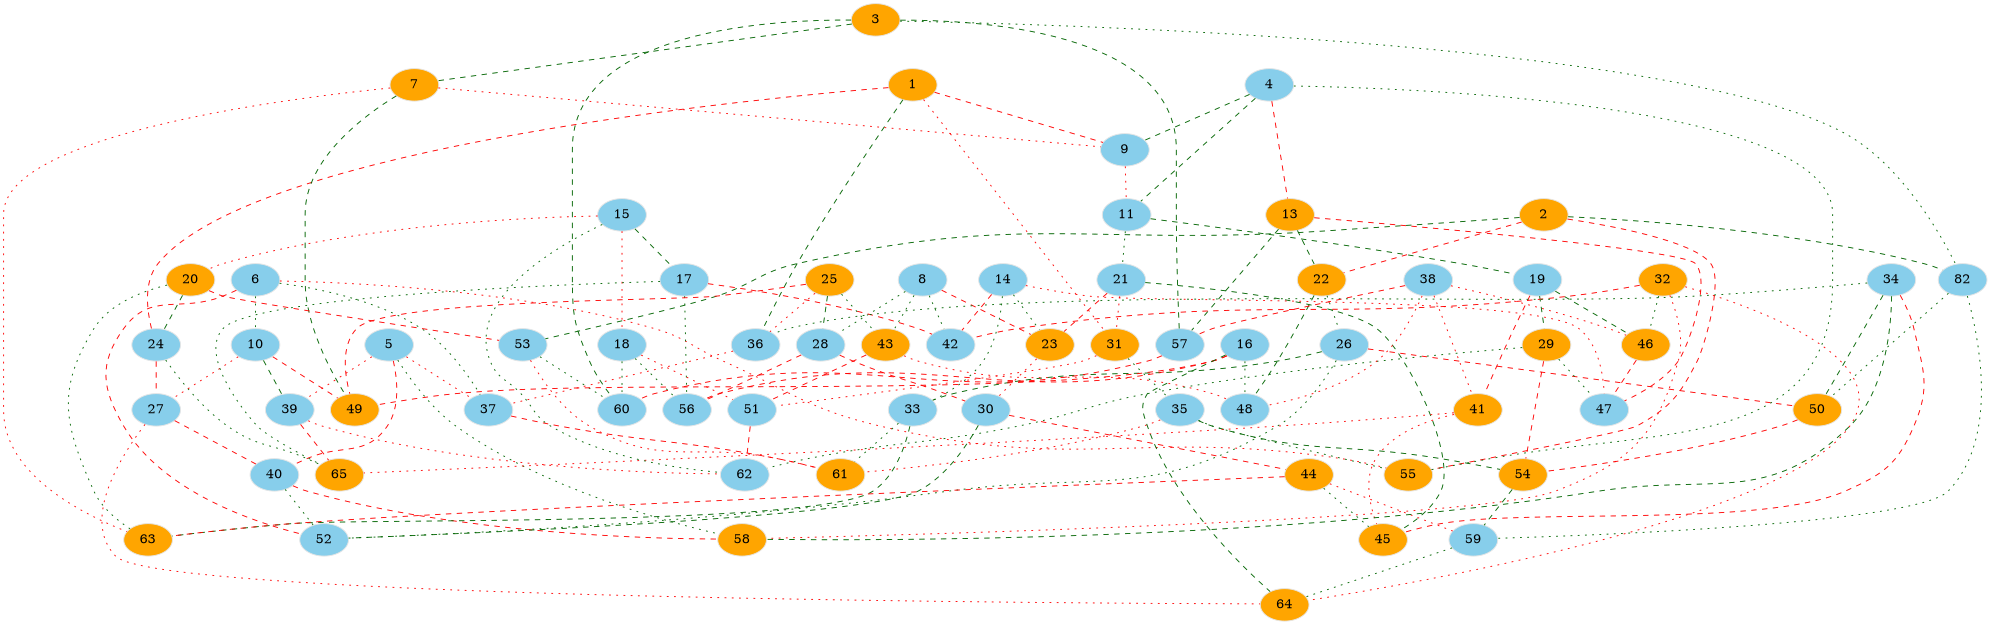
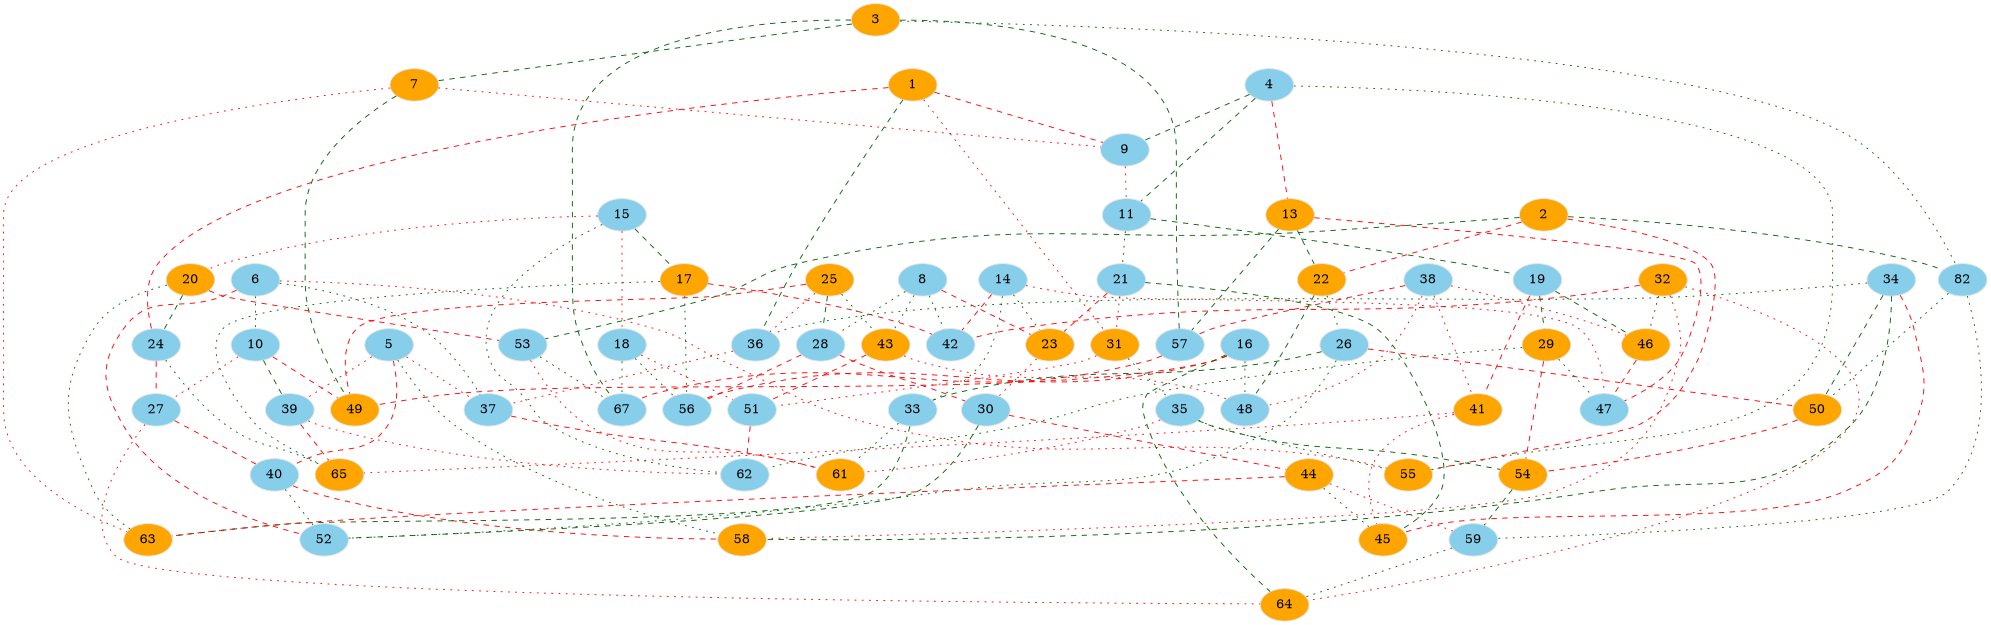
node "17": fillcolor skyblue -> orange
node "60": label "60" -> "67"
